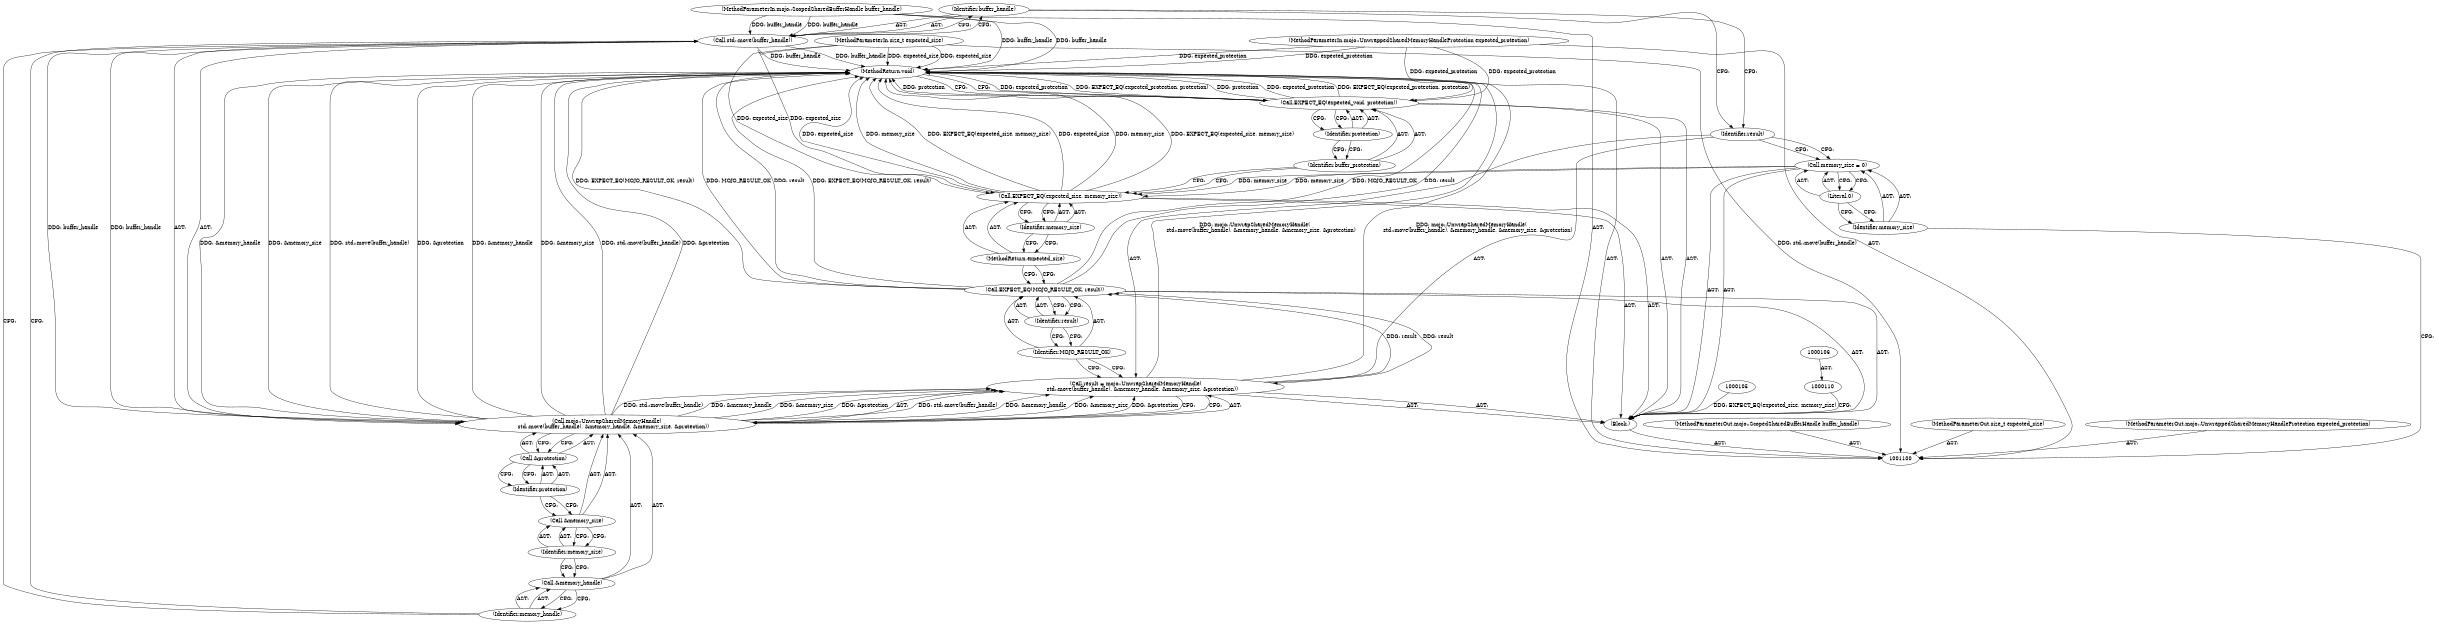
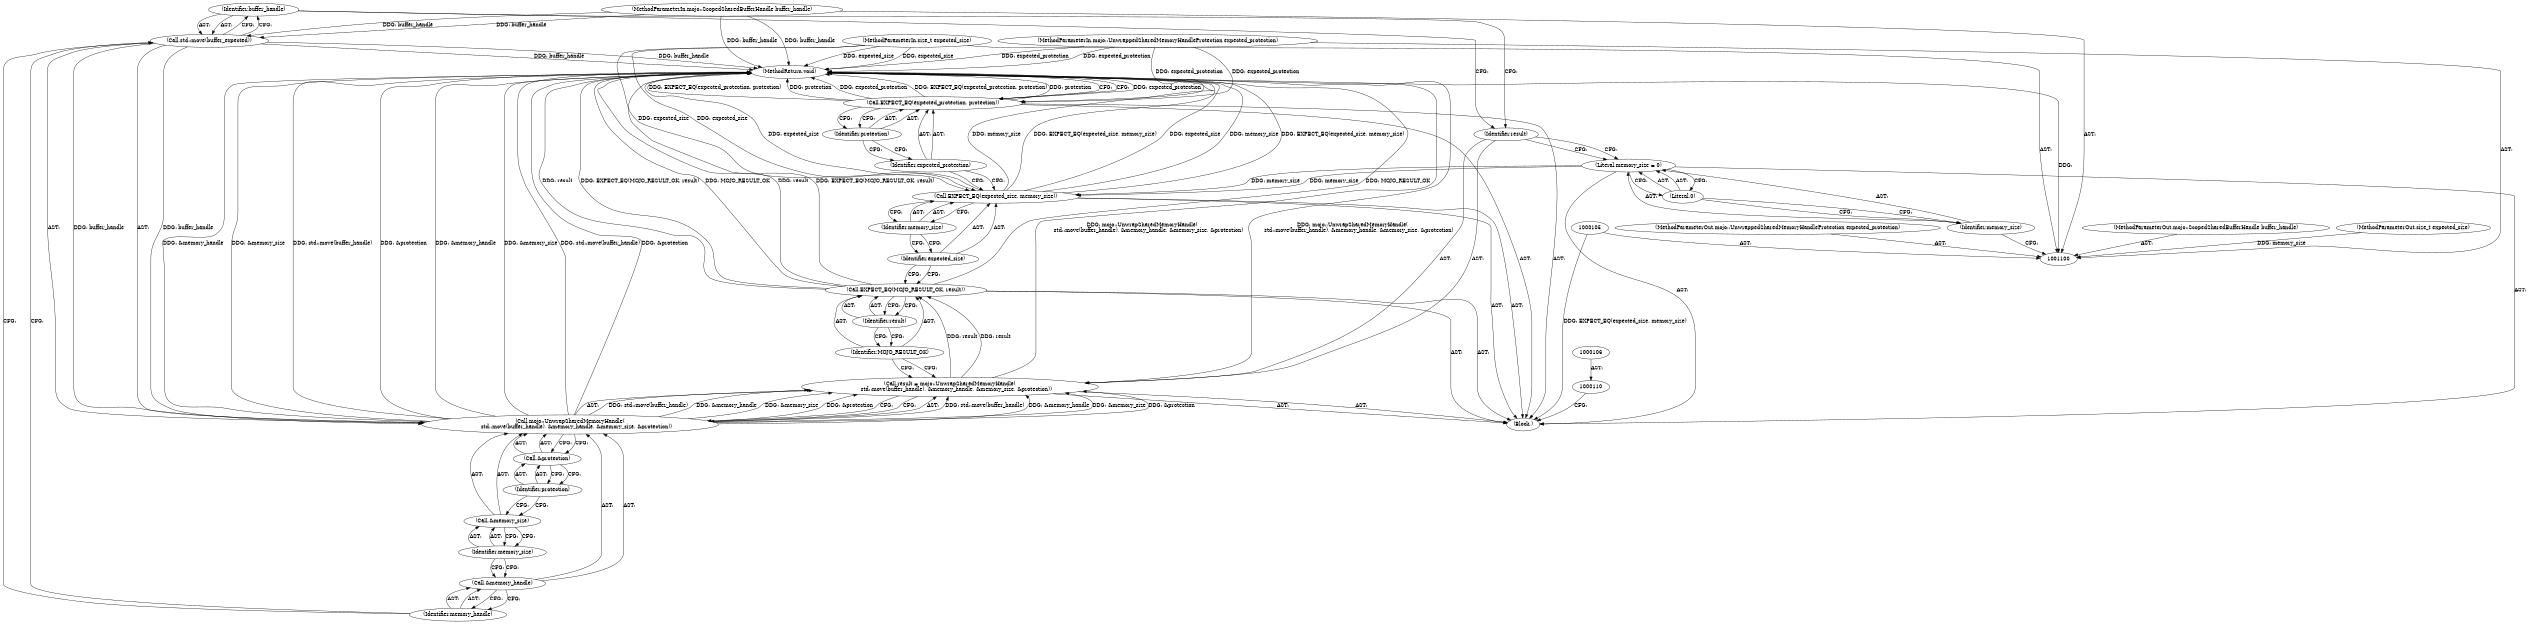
node "(Call,std::move(buffer_handle))": label "(Call,std::move(buffer_handle))" -> "(Call,std::move(buffer_expected))"
node "(Call,EXPECT_EQ(expected_void, protection))": label "(Call,EXPECT_EQ(expected_void, protection))" -> "(Call,EXPECT_EQ(expected_protection, protection))"
node "(Identifier,buffer_protection)": label "(Identifier,buffer_protection)" -> "(Identifier,expected_protection)"
node "(Call,memory_size = 0)": label "(Call,memory_size = 0)" -> "(Literal,memory_size = 0)"
edge "(MethodParameterIn,size_t expected_size)" -> "1001100": label "DDG: std::move(buffer_handle)" -> "AST: "
node "(MethodReturn,expected_size)": label "(MethodReturn,expected_size)" -> "(Identifier,expected_size)"
edge "(MethodReturn,void)" -> "1001100": label "AST: " -> "DDG: "
edge "(MethodParameterOut,size_t expected_size)" -> "1001100": label "AST: " -> "DDG: memory_size"
edge "(Block,)" -> "1001100": now "1000105" -> "1001100"
